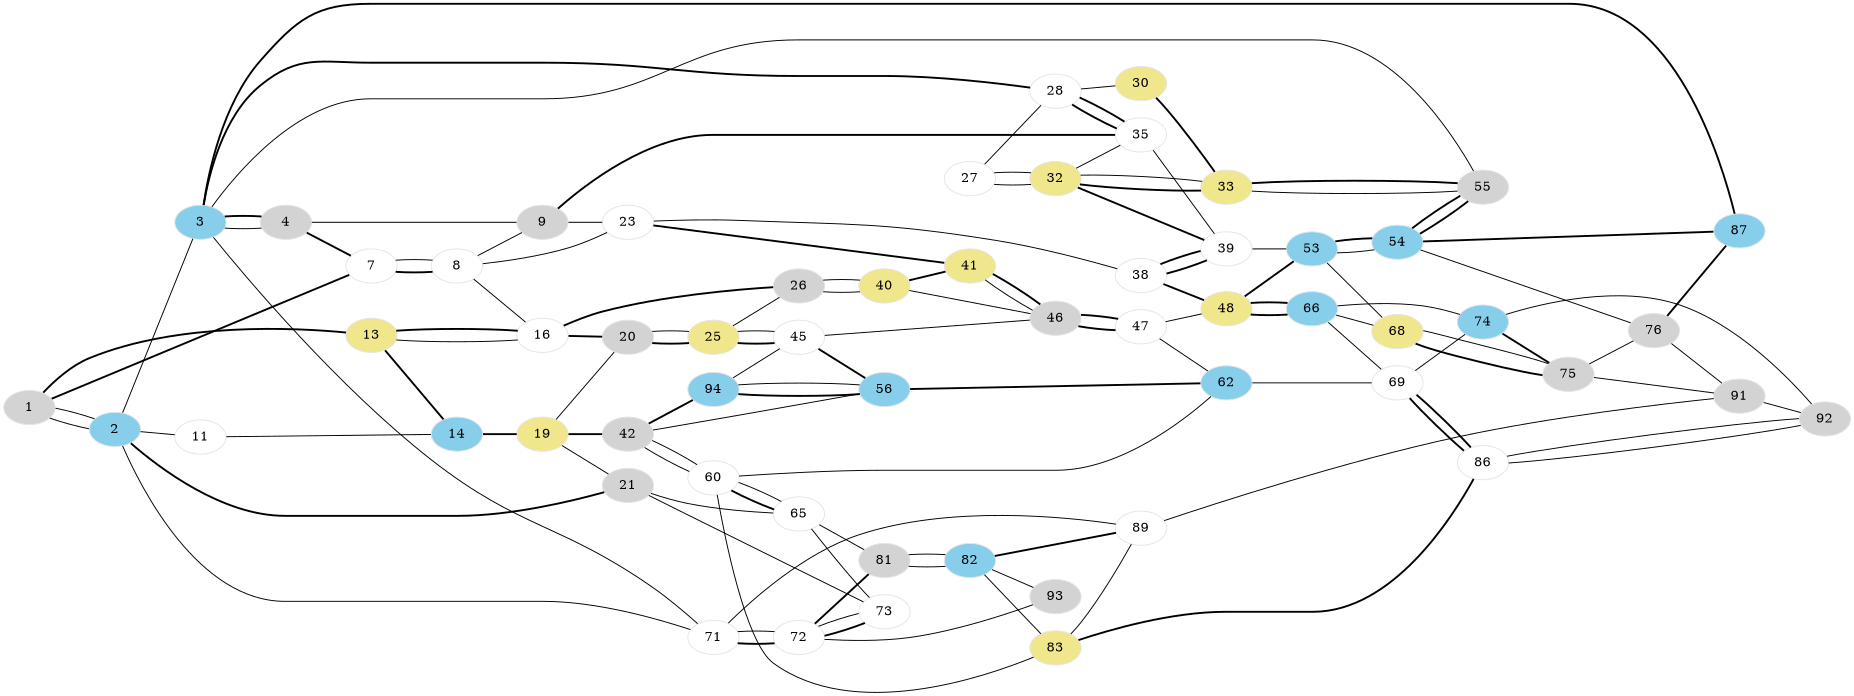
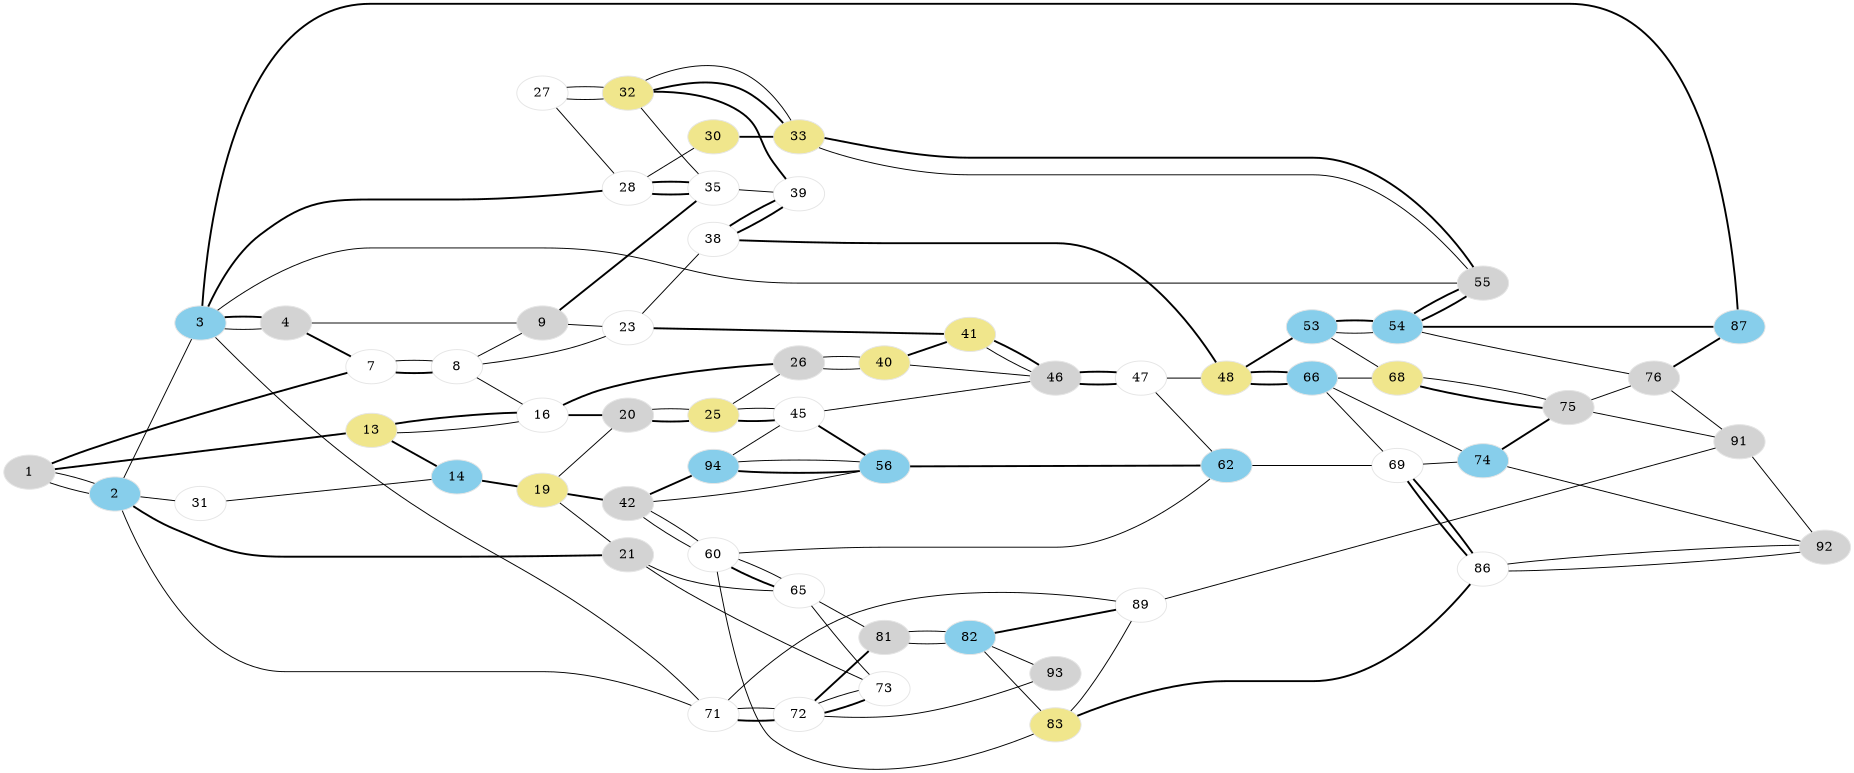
edge "39" -- "53": removed
node "11": label "11" -> "31"
